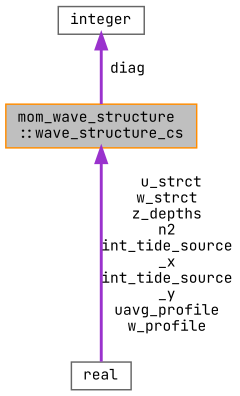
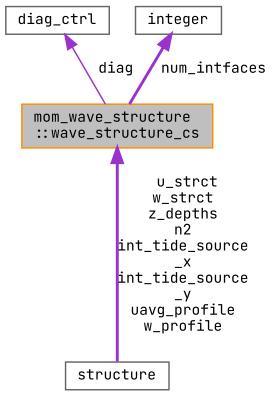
node "diag_ctrl": added
edge "mom_wave_structure ::wave_structure_cs" -> "integer": label " diag" -> " num_intfaces"
node "real": label "real" -> "structure"
